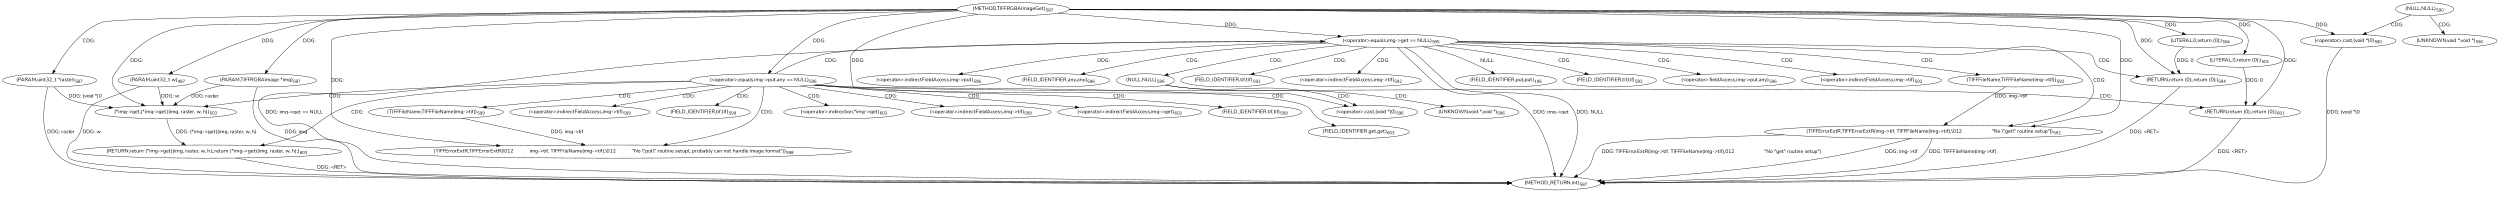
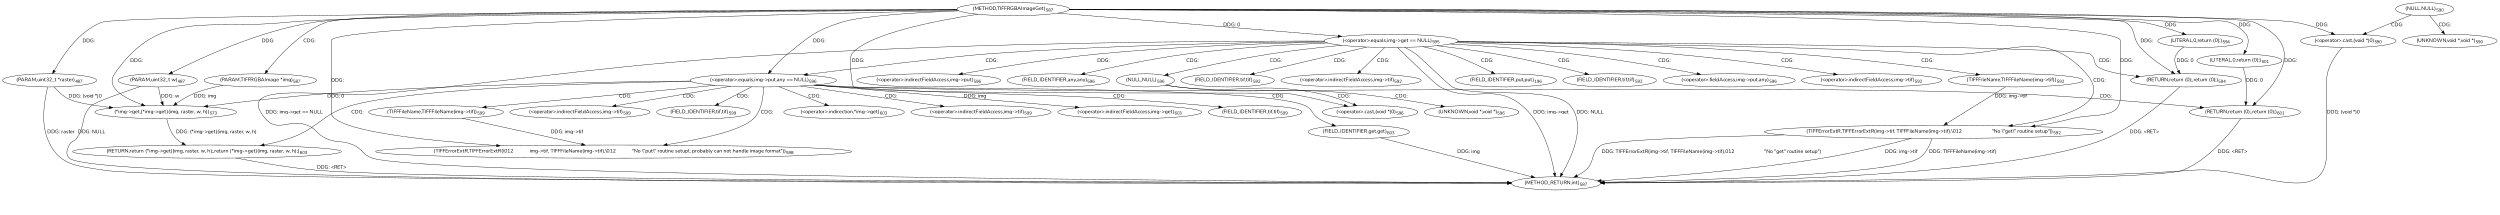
edge "(METHOD,TIFFRGBAImageGet)" -> "(<operator>.equals,img->get == NULL)": label "DDG: " -> "DDG: 0"
edge "(METHOD,TIFFRGBAImageGet)" -> "(PARAM,uint32_t *raster)": label "CDG: " -> "DDG: "
edge "(METHOD,TIFFRGBAImageGet)" -> "(PARAM,TIFFRGBAImage *img)": label "DDG: " -> "CDG: "
edge "(<operator>.equals,img->put.any == NULL)" -> "(<operator>.equals,img->get == NULL)": reversed
edge "(<operator>.equals,img->get == NULL)" -> "(FIELD_IDENTIFIER,put,put)": label "NULL: " -> "CDG: "
node "(PARAM,uint32_t *raster)": text "587" -> "487"
edge "(PARAM,TIFFRGBAImage *img)" -> "(*img->get,(*img->get)(img, raster, w, h))": label "DDG: raster" -> "DDG: img"
edge "(<operator>.equals,img->put.any == NULL)" -> "(*img->get,(*img->get)(img, raster, w, h))": label "CDG: " -> "DDG: 0"
edge "(<operator>.equals,img->put.any == NULL)" -> "(<operator>.indirectFieldAccess,img->get)": label "CDG: " -> "DDG: img"
node "(*img->get,(*img->get)(img, raster, w, h))": text "603" -> "673"
edge "(PARAM,uint32_t w)" -> "(METHOD_RETURN,int)": label "DDG: w" -> "DDG: NULL"
edge "(PARAM,TIFFRGBAImage *img)" -> "(METHOD_RETURN,int)": now "(FIELD_IDENTIFIER,get,get)" -> "(METHOD_RETURN,int)"
